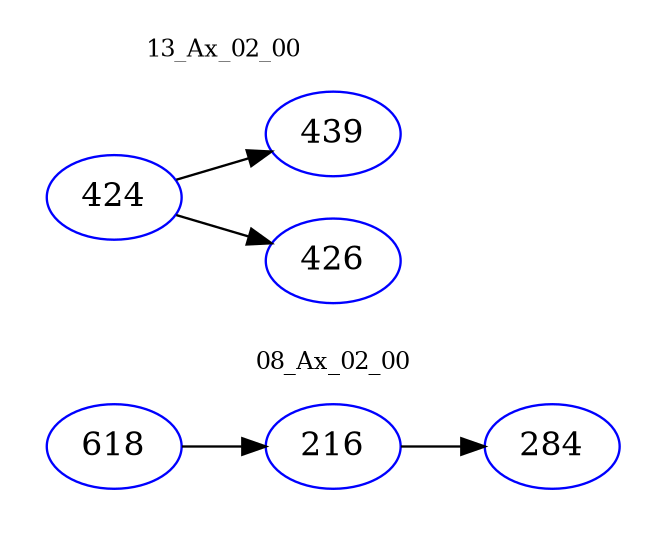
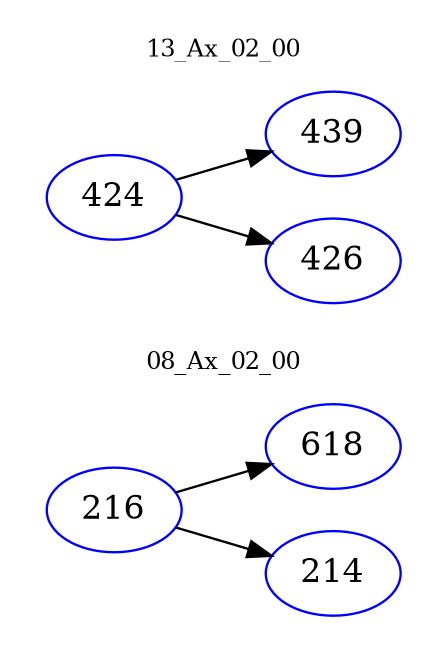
edge "618" -> "216": reversed
node "284": label "284" -> "214"
